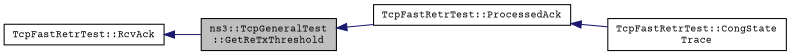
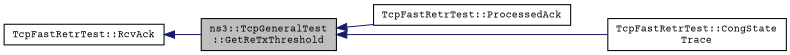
edge "TcpFastRetrTest::CongState Trace" -> "TcpFastRetrTest::ProcessedAck": now "TcpFastRetrTest::CongState Trace" -> "ns3::TcpGeneralTest ::GetReTxThreshold"
